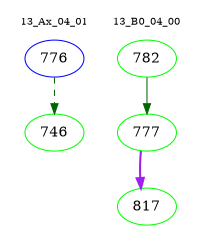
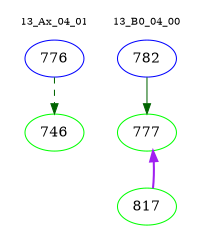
node "782": color green -> blue
edge "777" -> "817": reversed
